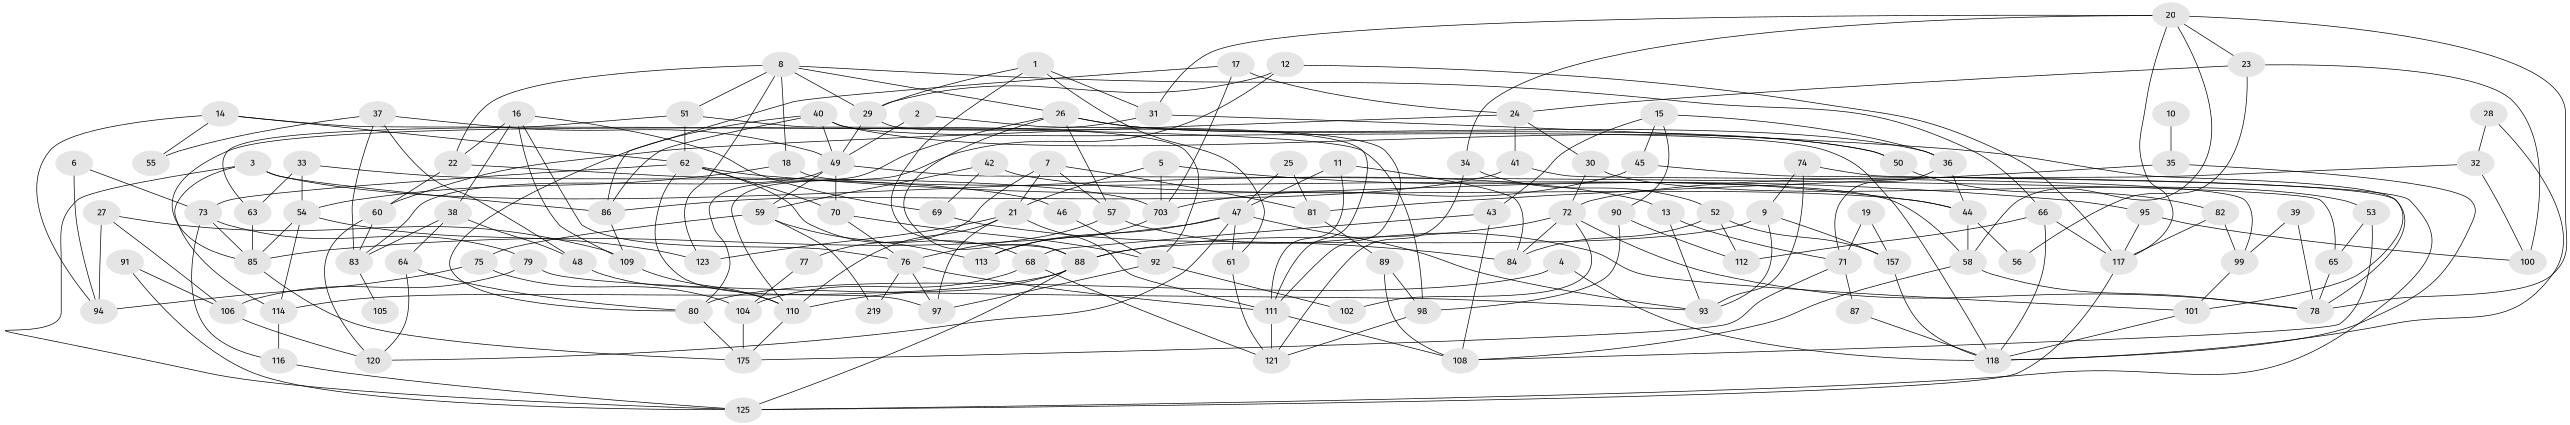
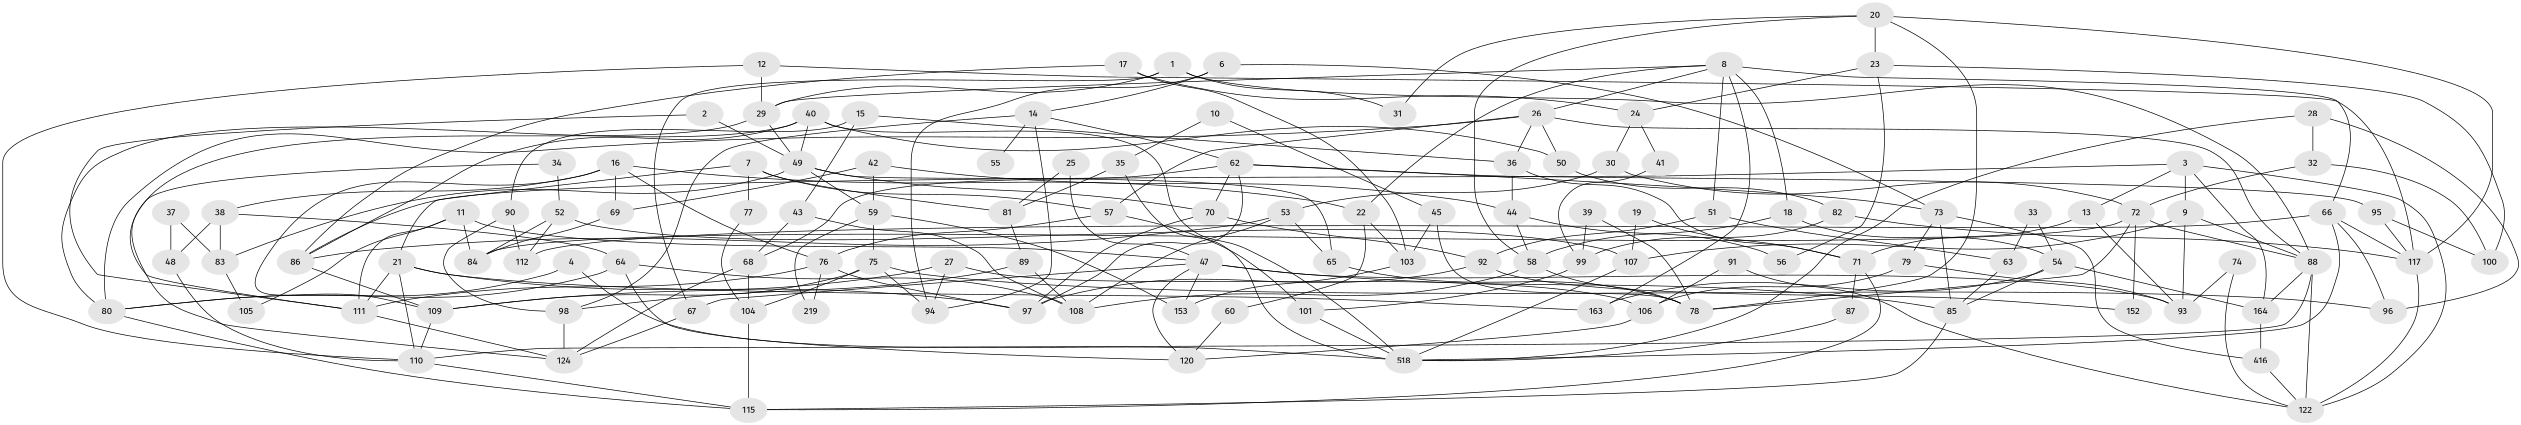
edge "20" -- "34": removed
edge "6" -- "14": added
edge "31" -- "85": removed
edge "37" -- "49": removed
edge "37" -- "55": removed
edge "51" -- "62": removed
edge "24" -- "60": removed
edge "15" -- "45": now "10" -- "45"
edge "31" -- "101": removed
node "5": removed
edge "74" -- "9": now "3" -- "9"
edge "41" -- "86": now "53" -- "86"
node "46": removed
node "703": label "703" -> "103"
edge "60" -- "83": removed
edge "70" -- "76": now "70" -- "97"
edge "11" -- "105": added
node "123": label "123" -> "163"
node "113": label "113" -> "153"
node "61": label "61" -> "67"
node "157": label "157" -> "107"
edge "75" -- "109": added
node "114": label "114" -> "164"
node "102": label "102" -> "152"
node "96": added
edge "111" -- "108": now "64" -- "108"
node "116": label "116" -> "416"
node "175": label "175" -> "115"
node "121": label "121" -> "124"
node "118": label "118" -> "518"
node "125": label "125" -> "122"
